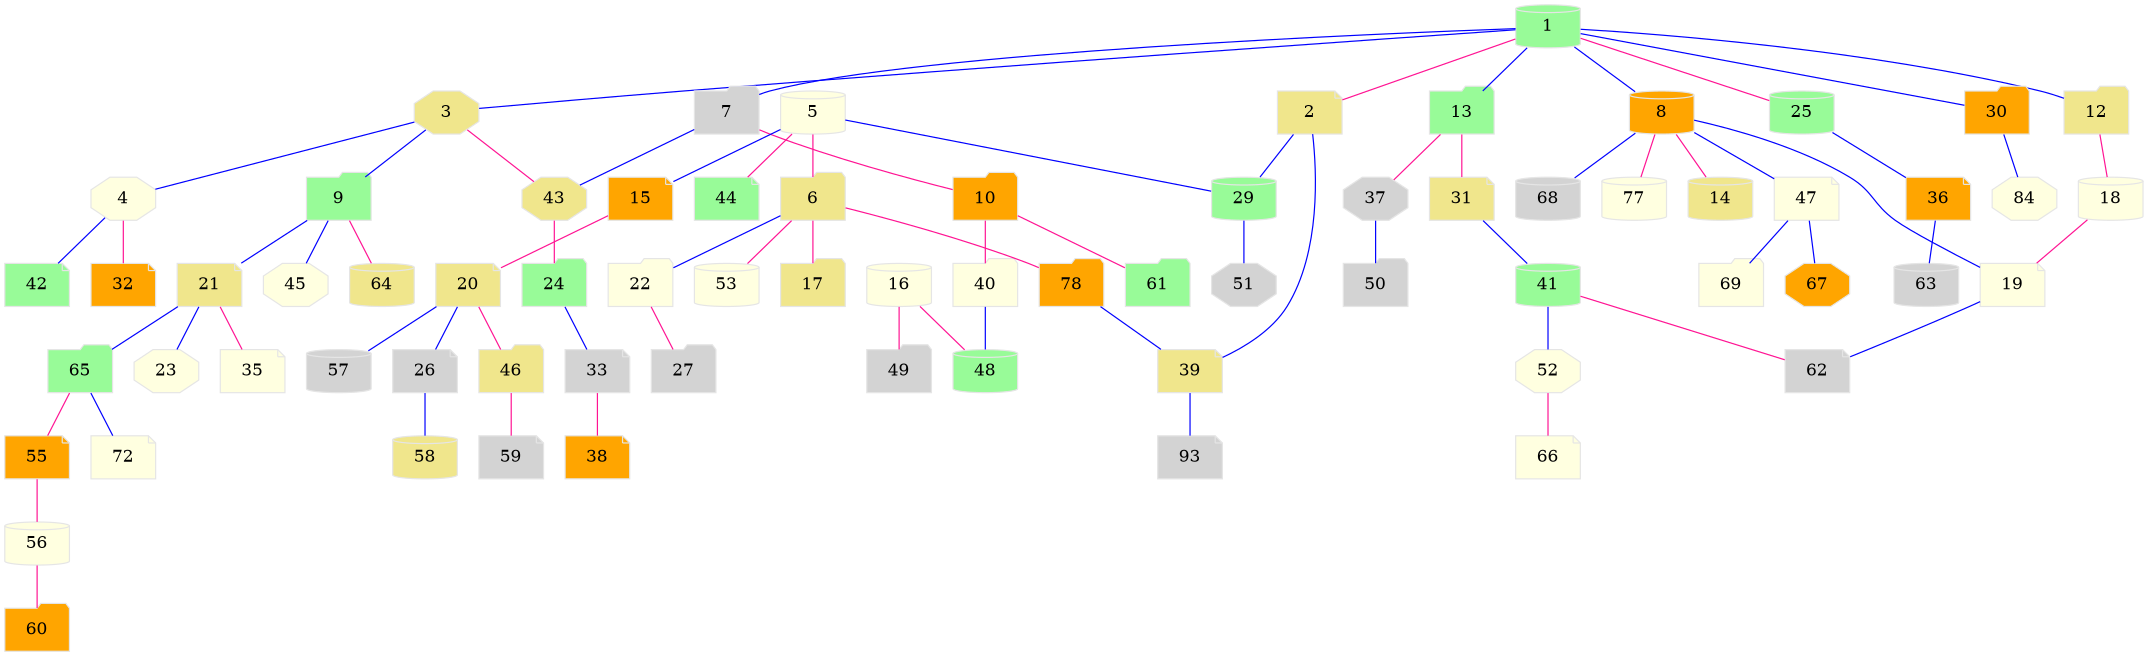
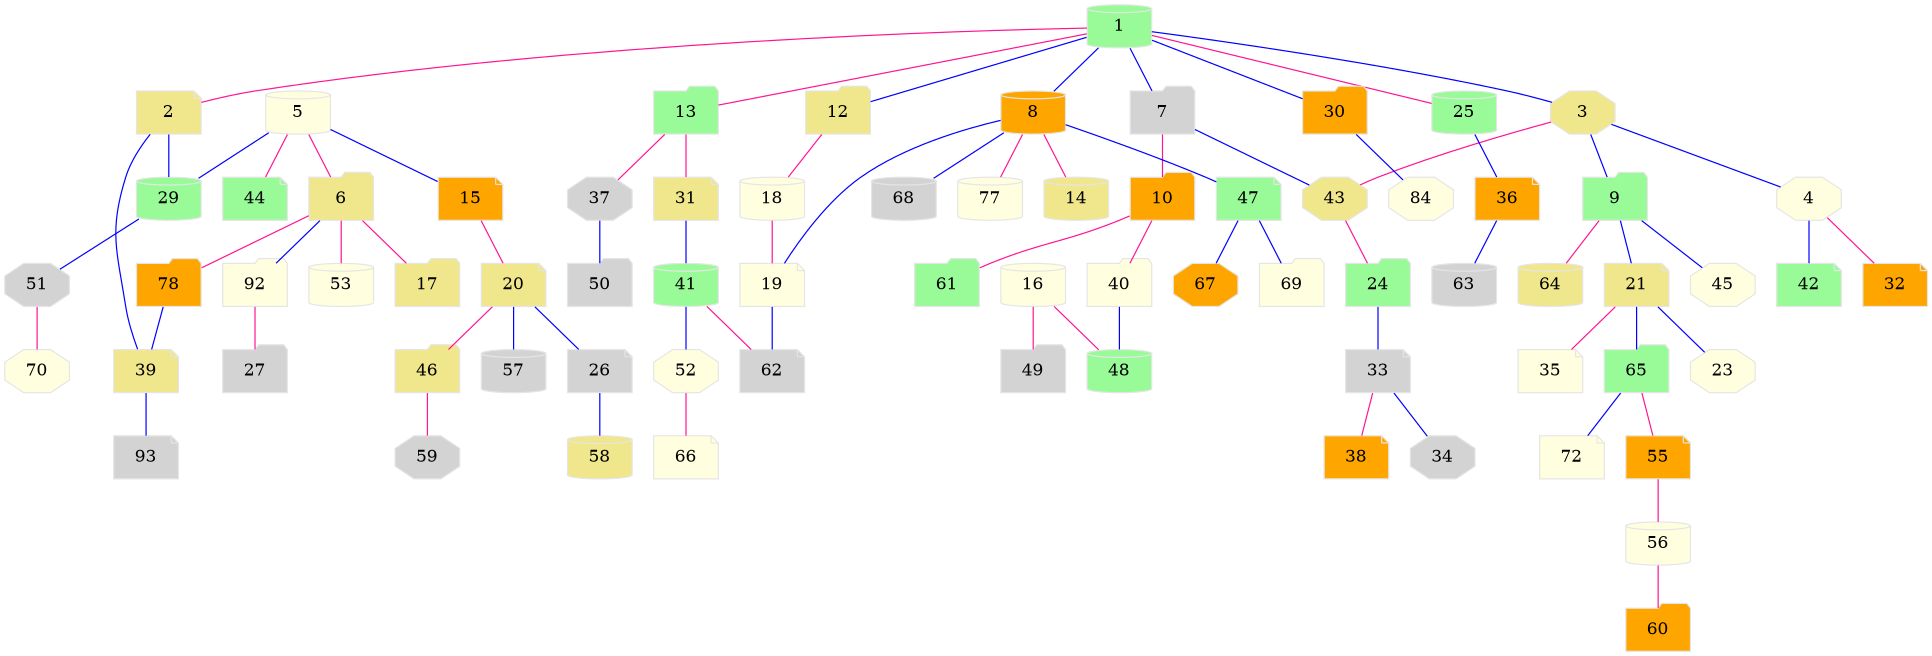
edge "1" -- "13": color blue -> deeppink
node "47": fillcolor lightyellow -> palegreen
node "22": label "22" -> "92"
node "70": added
node "59": shape note -> octagon
node "34": added
